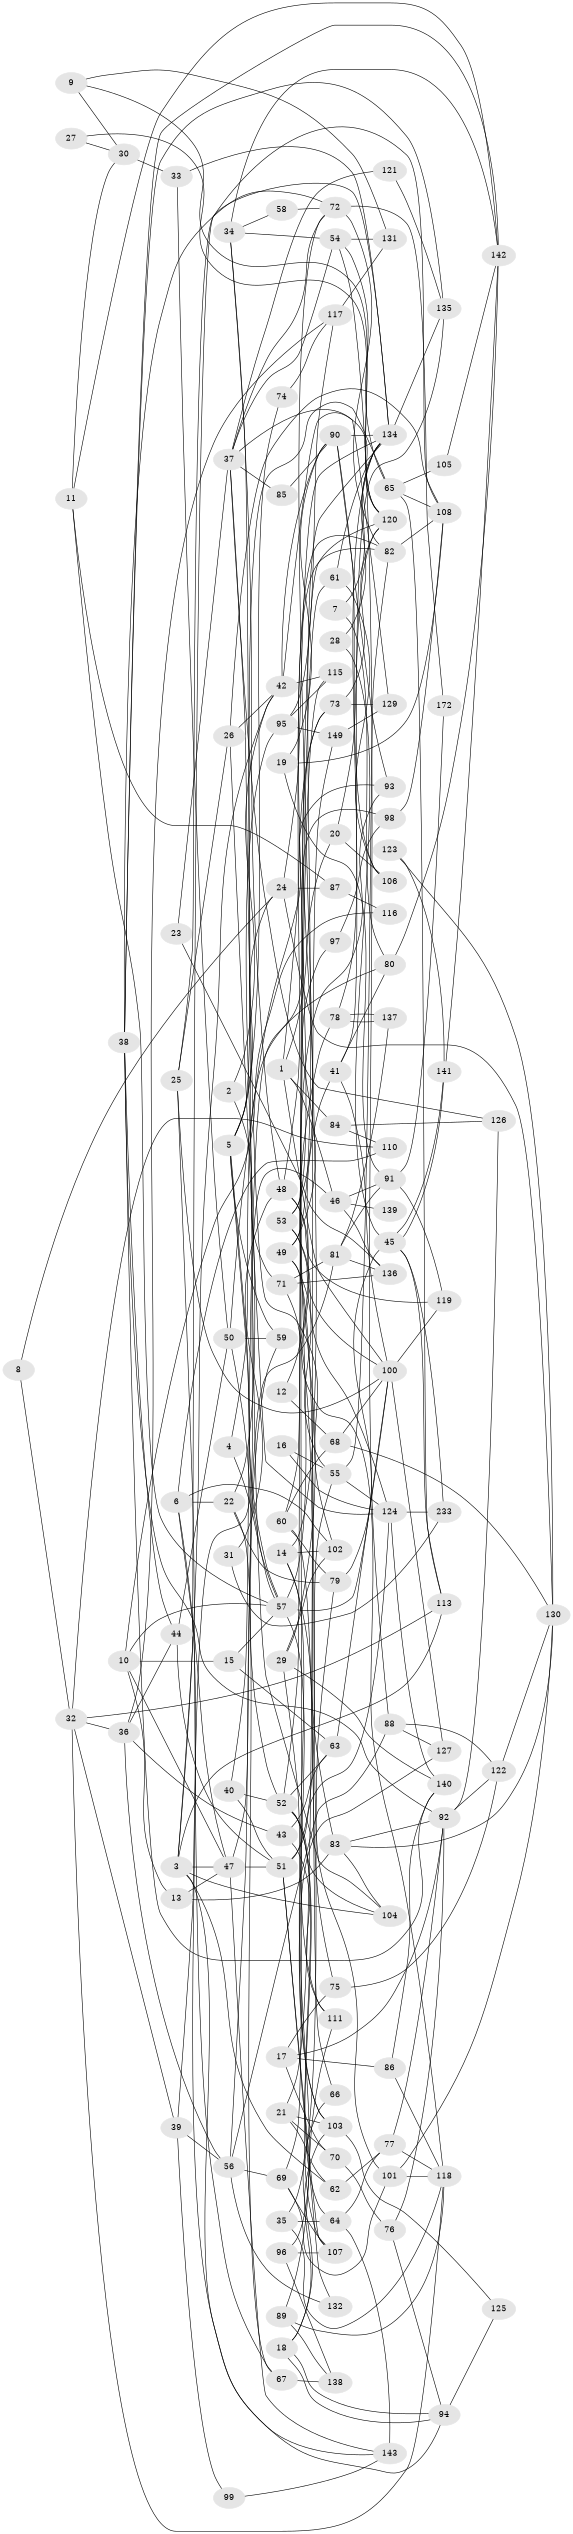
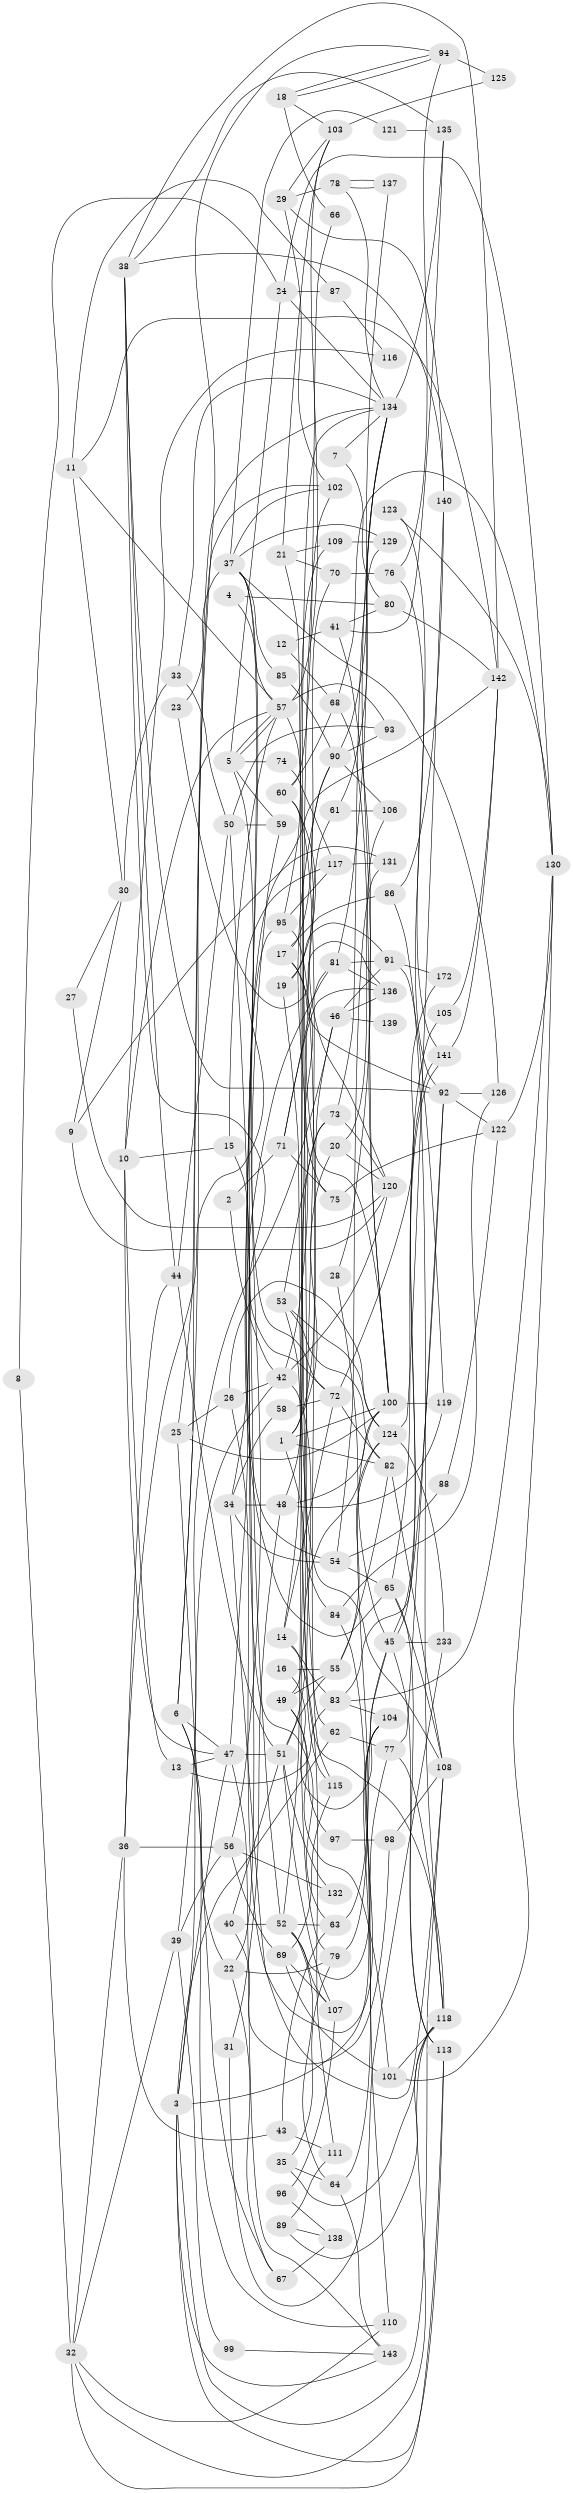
node "149": label "149" -> "109"
edge "16" -- "124": now "16" -- "45"
node "127": removed
edge "88" -- "56": removed
